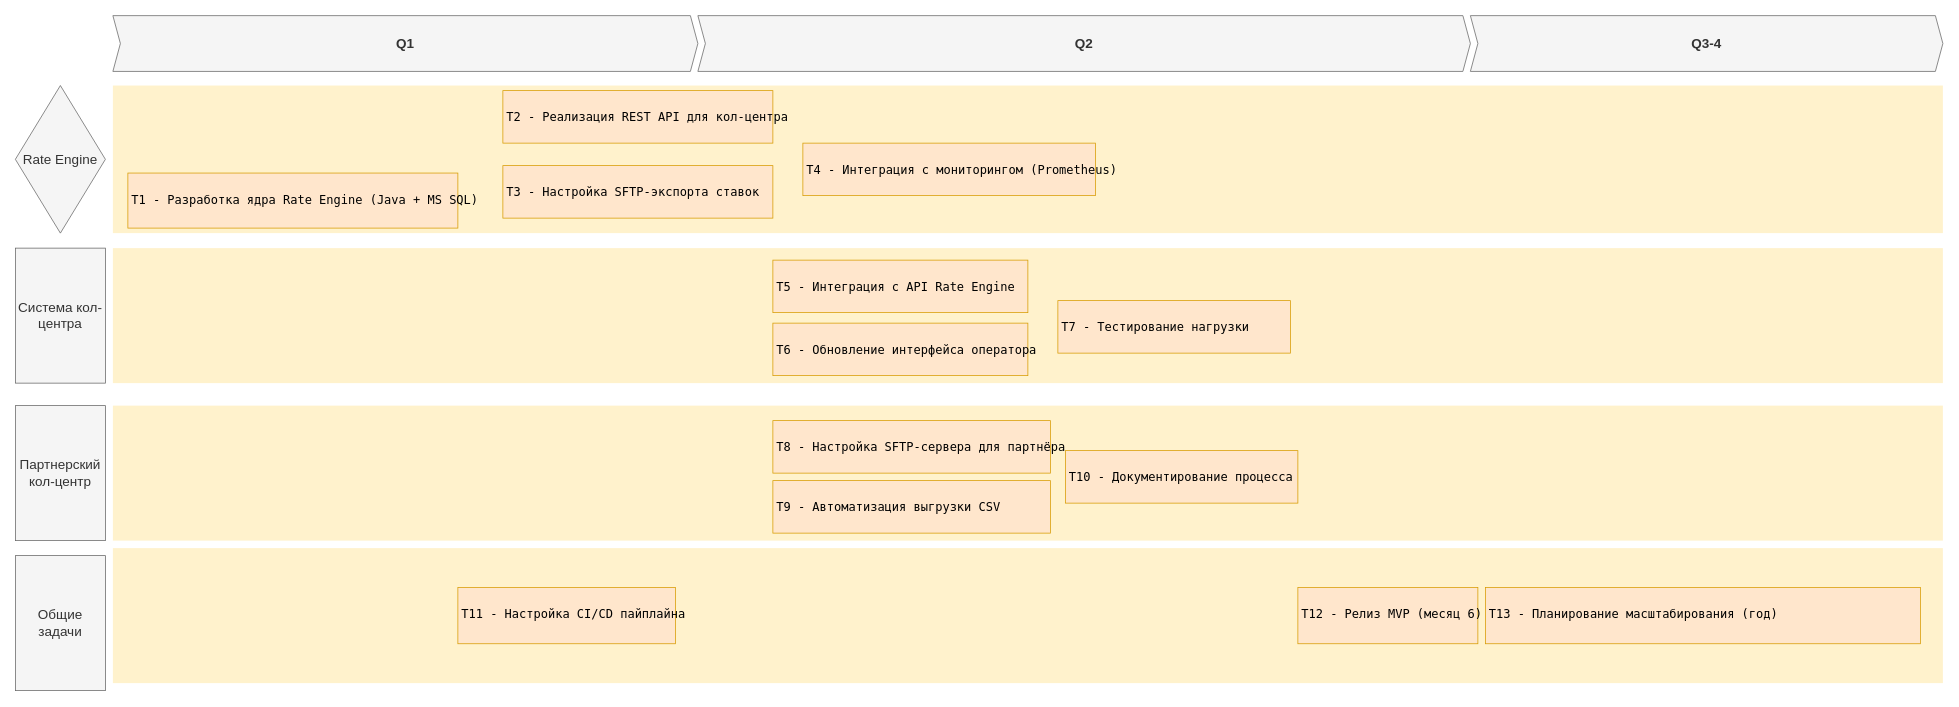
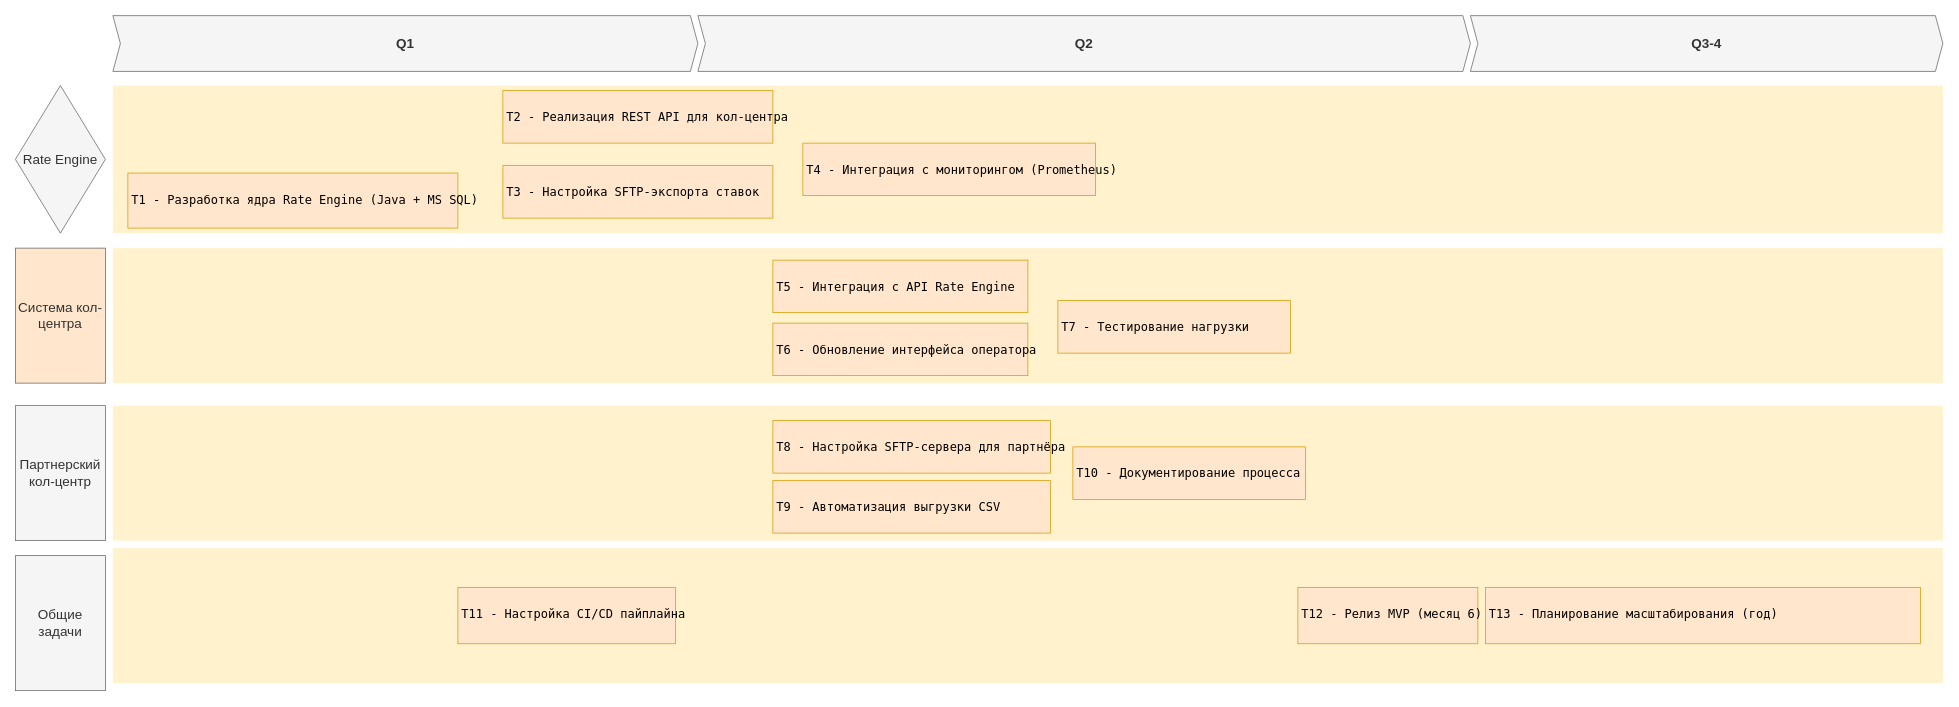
node "Система кол-центра": fillcolor #f5f5f5 -> #ffe6cc
node "Т10 - Документирование процесса": moved (1182, 477) -> (1189, 473)
